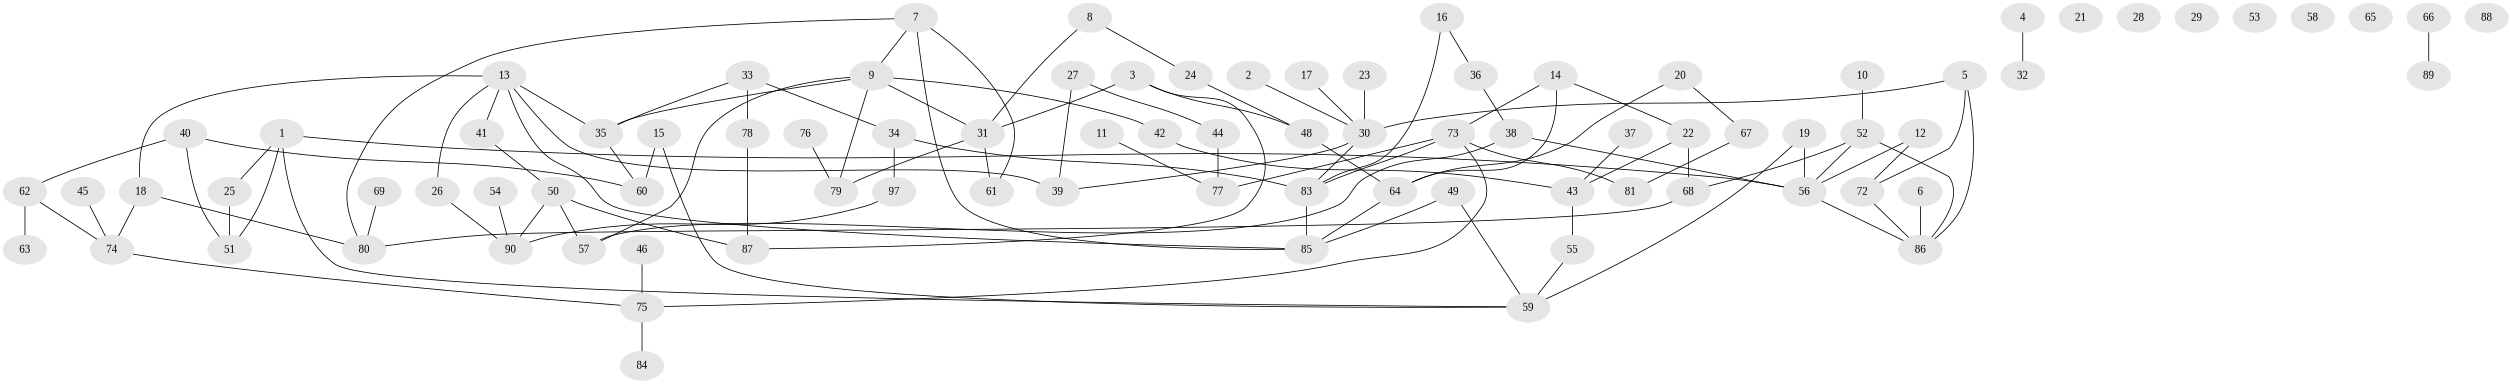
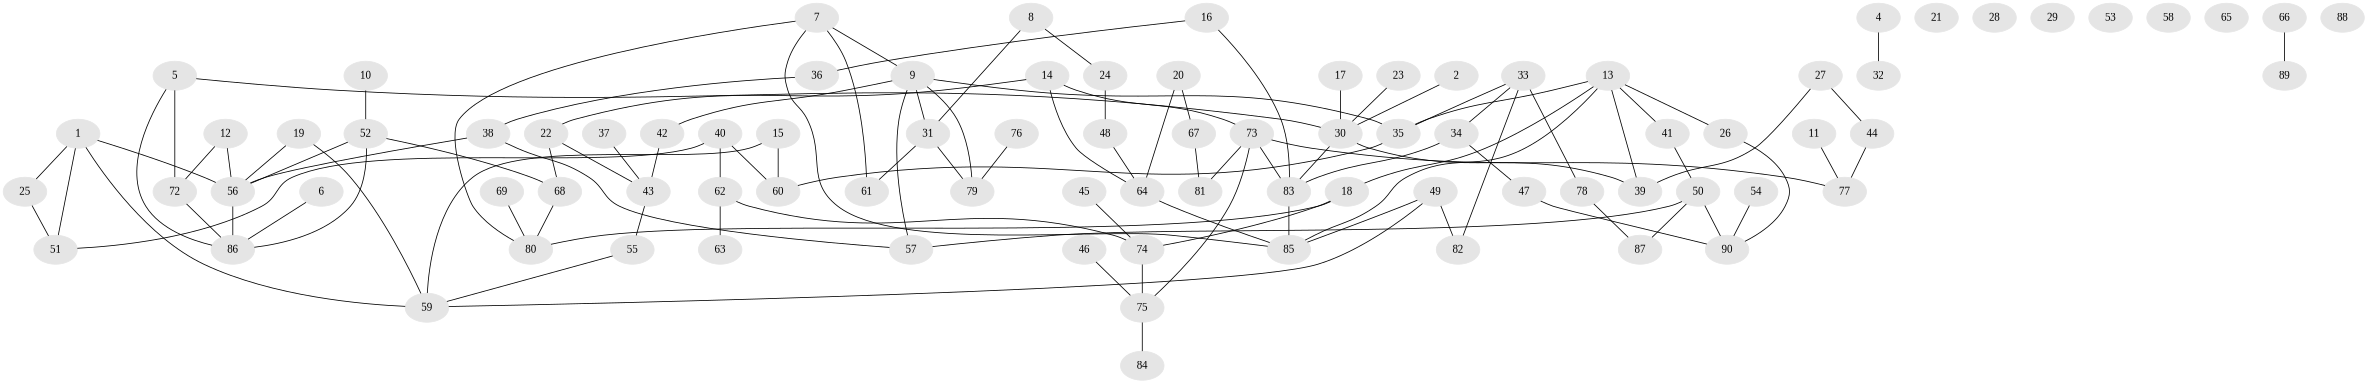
node "3": removed
node "97": label "97" -> "47"
node "82": added
